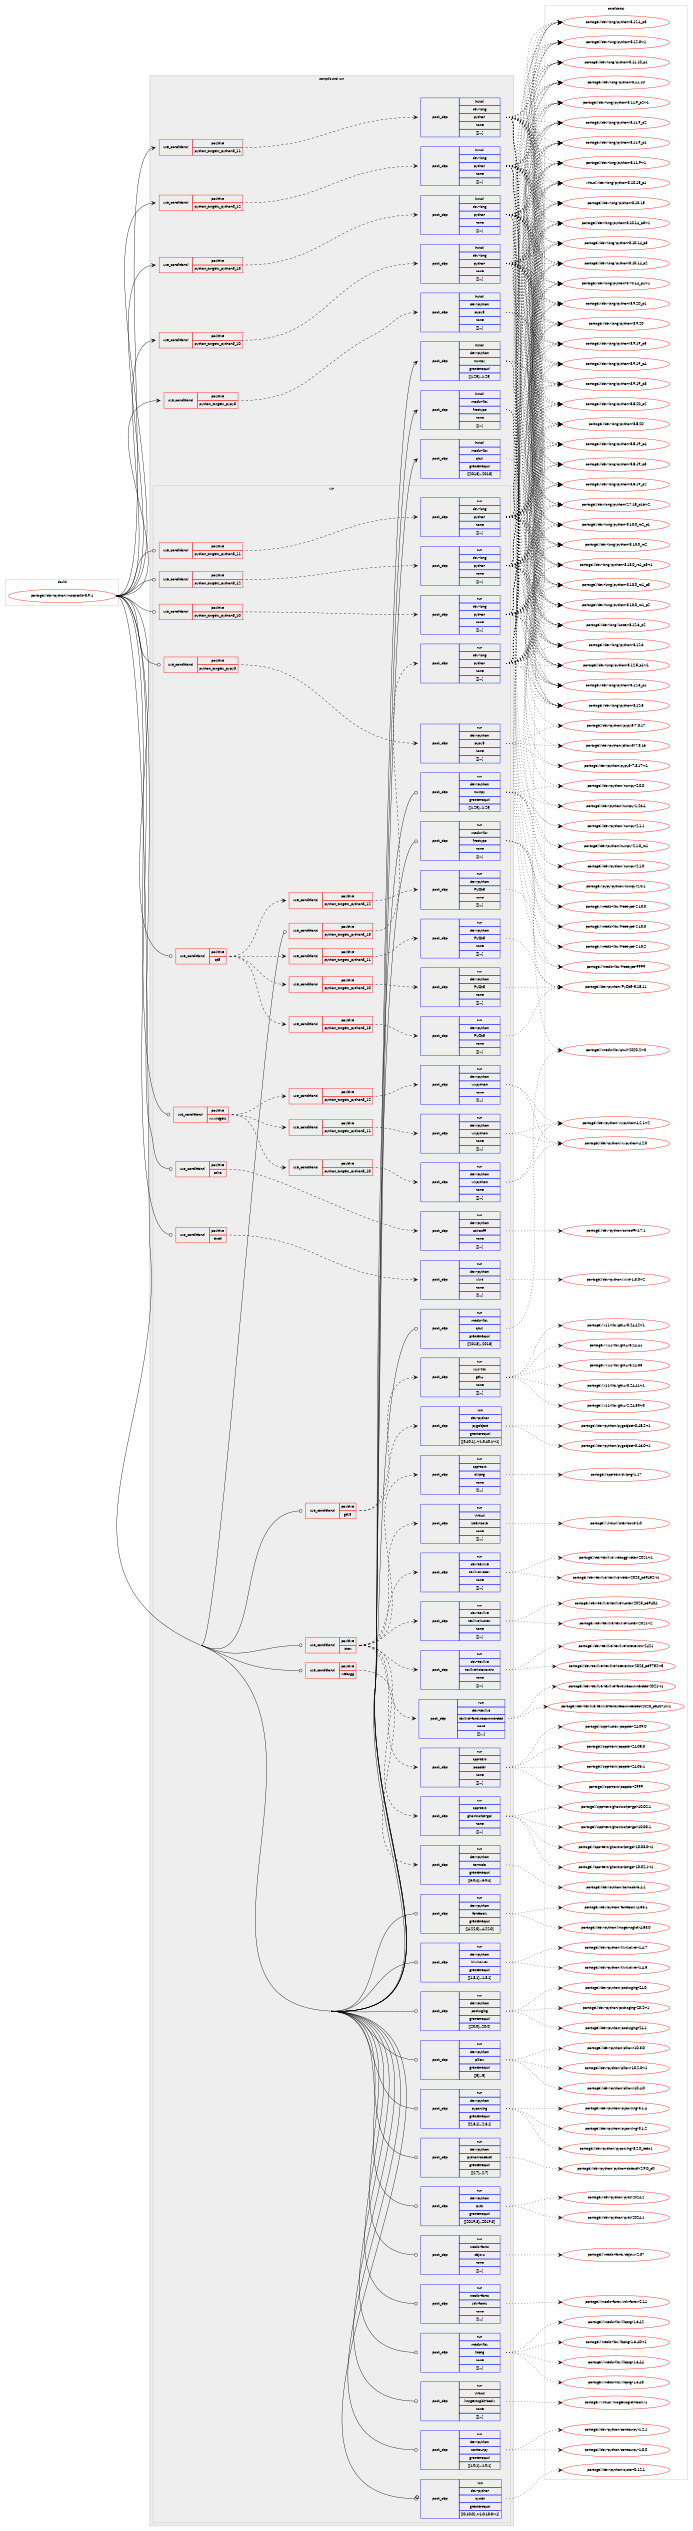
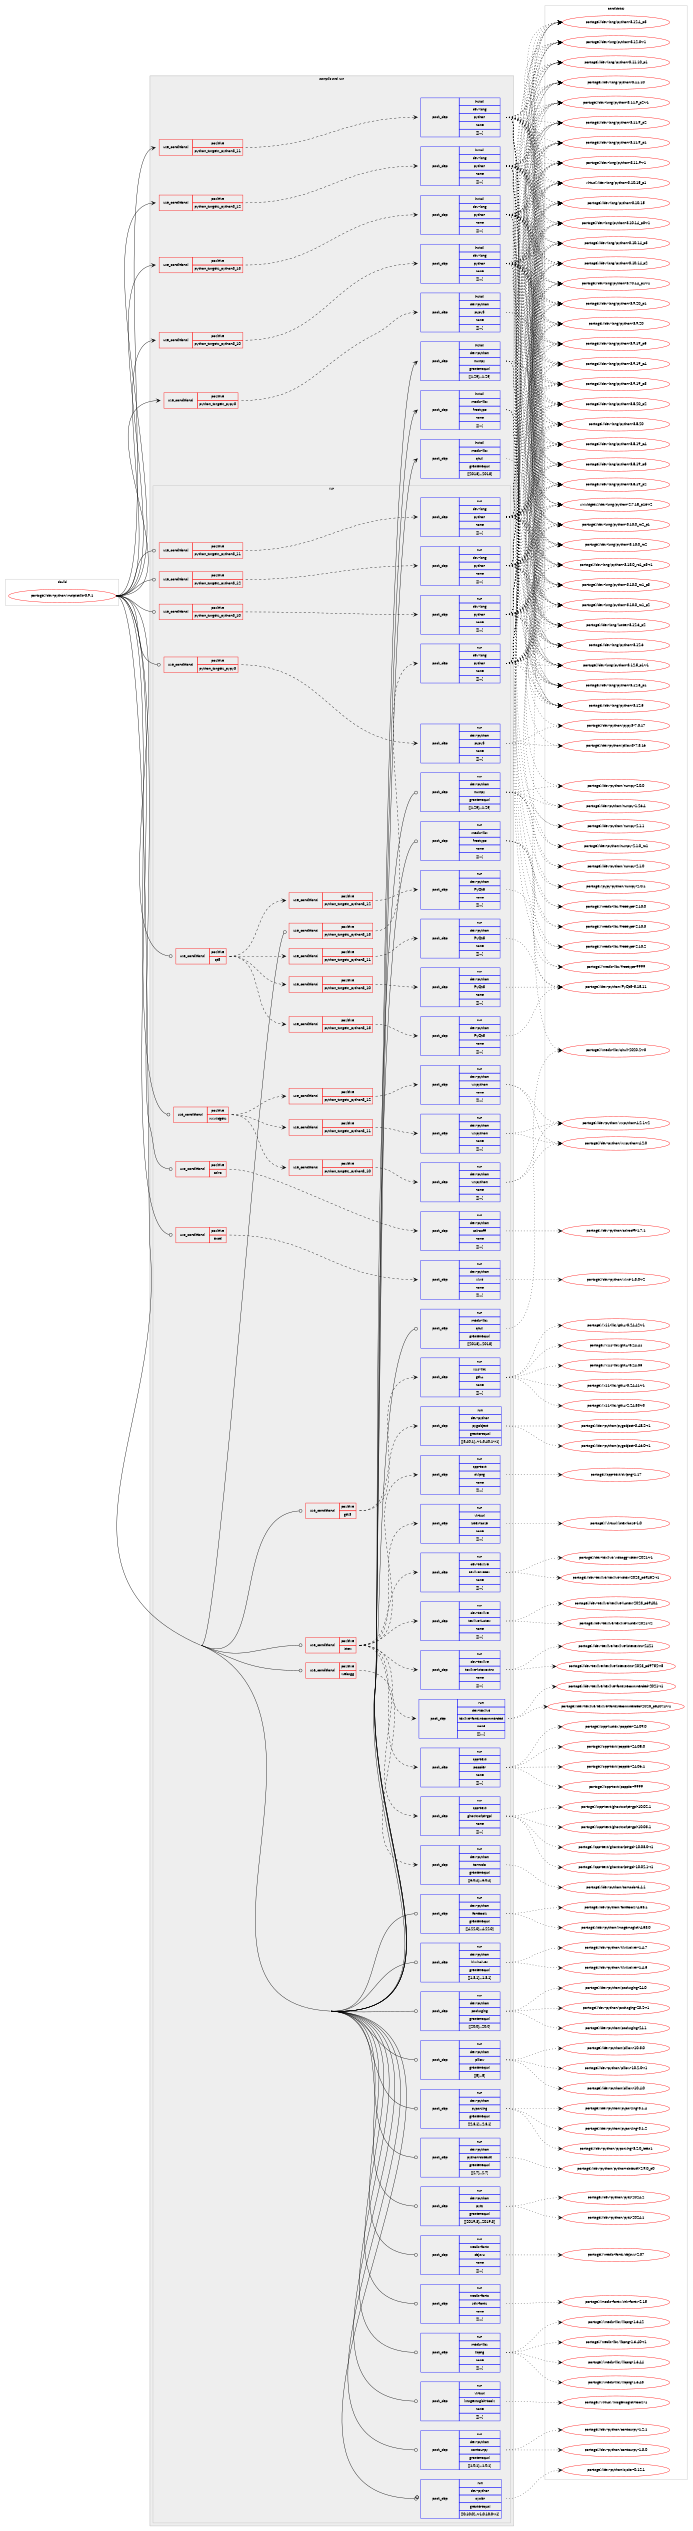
node "portage://dev-lang/python-2.7.18_p16-r2": label "portage://dev-lang/python-2.7.18_p16-r2" -> "wxwidgets://dev-lang/python-2.7.18_p16-r2"
node "portage://dev-python/pypy3-7.3.17-r1": removed
node "portage://app-text/poppler-2999": label "portage://app-text/poppler-2999" -> "portage://app-text/poppler-9999"
node "portage://media-fonts/stix-fonts-2.11": label "portage://media-fonts/stix-fonts-2.11" -> "portage://media-fonts/stix-fonts-2.15"
